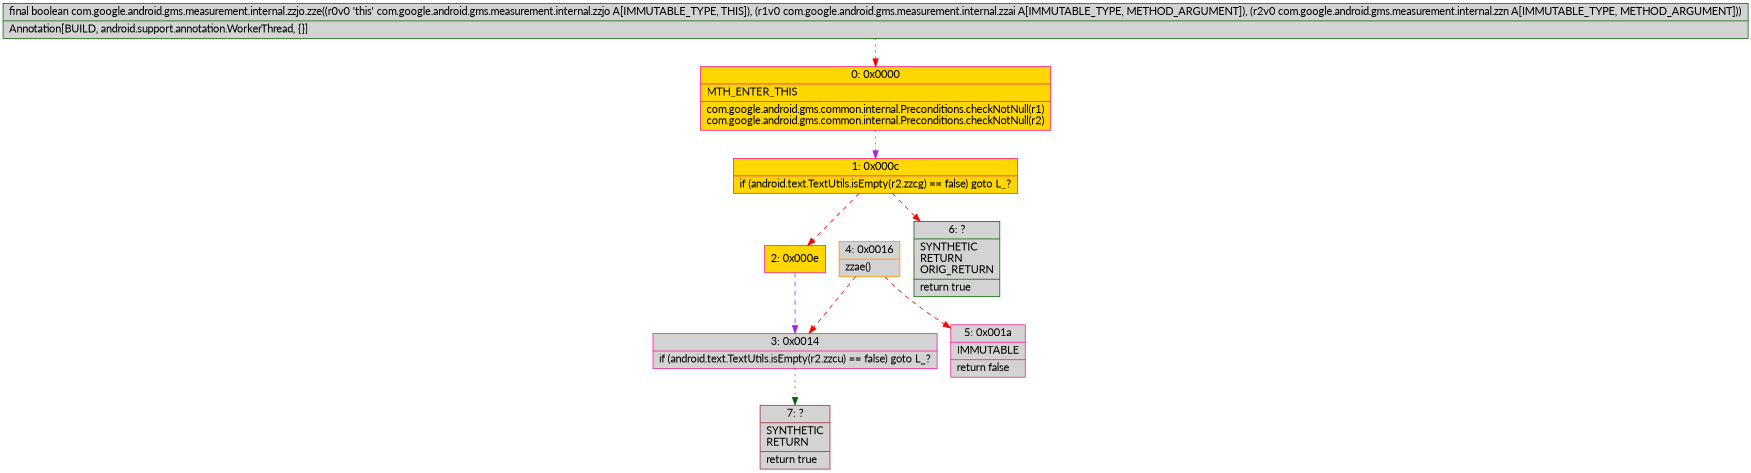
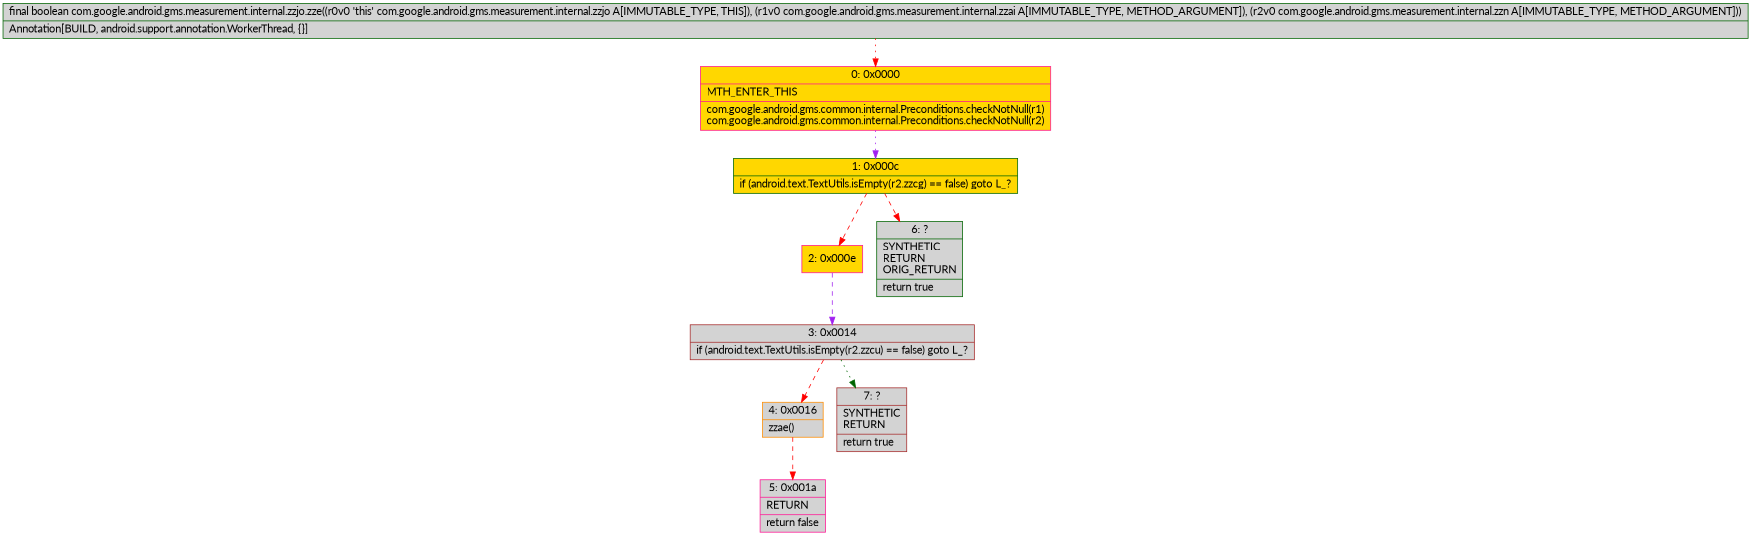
node "1: 0x000c": color deeppink -> darkgreen
edge "4: 0x0016" -> "3: 0x0014": reversed
node "3: 0x0014": color deeppink -> brown
node "5: 0x001a": text "IMMUTABLE" -> "RETURN"
